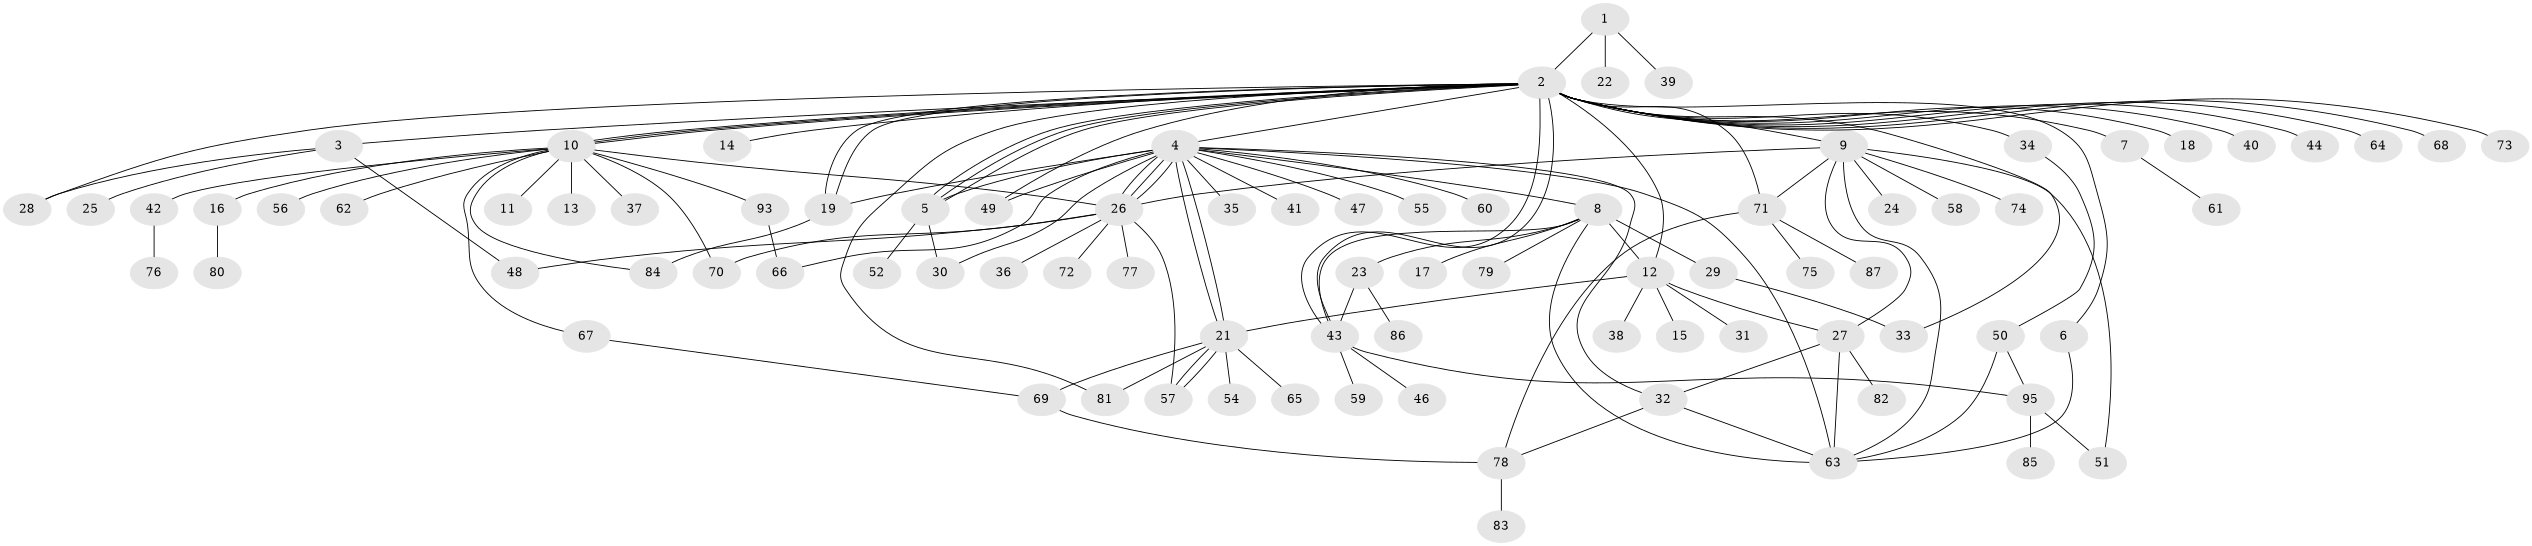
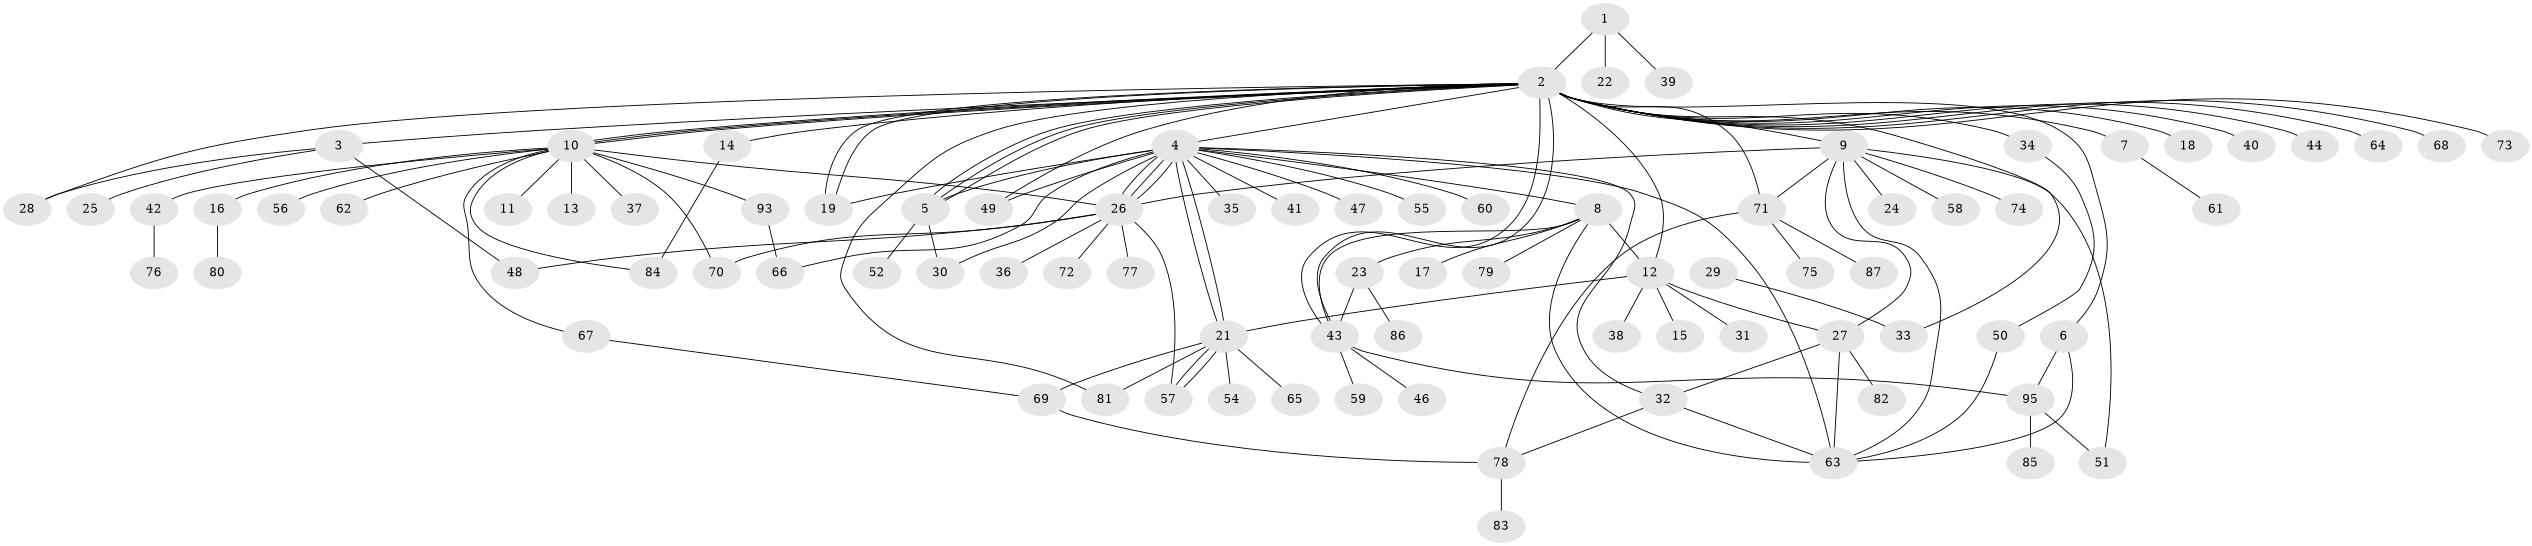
edge "19" -- "84": now "14" -- "84"
edge "8" -- "29": removed
edge "50" -- "95": now "6" -- "95"
